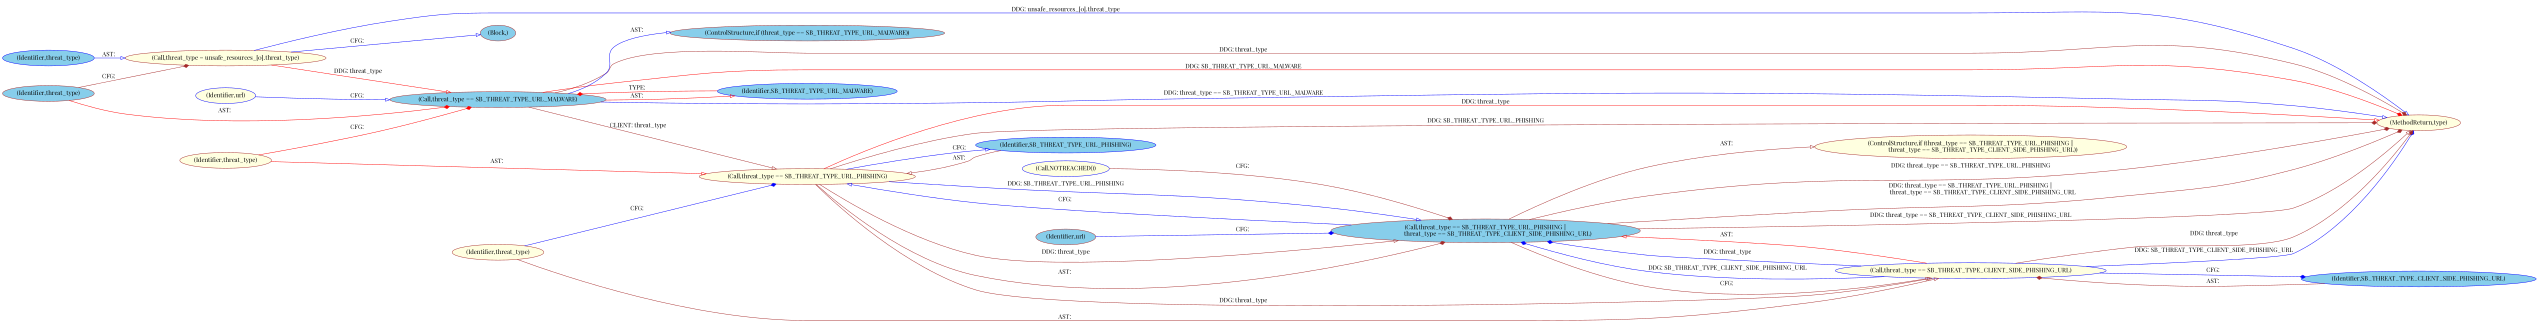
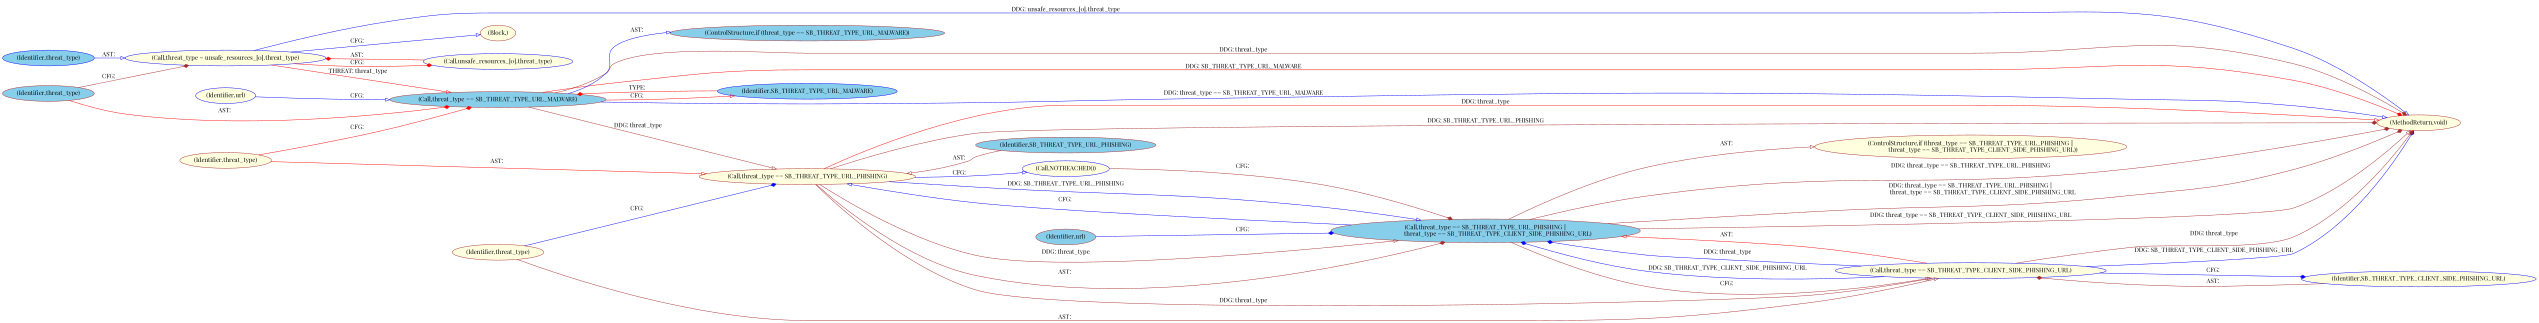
node "(Block,)": fillcolor skyblue -> lightyellow
node "(Call,threat_type = unsafe_resources_[0].threat_type)": color brown -> blue
node "(Call,unsafe_resources_[0].threat_type)": added
edge "(Call,threat_type = unsafe_resources_[0].threat_type)" -> "(Call,threat_type == SB_THREAT_TYPE_URL_MALWARE)": label "DDG: threat_type" -> "THREAT: threat_type"
edge "(Call,threat_type == SB_THREAT_TYPE_URL_MALWARE)" -> "(Identifier,SB_THREAT_TYPE_URL_MALWARE)": label "AST: " -> "CFG: "
node "(MethodReturn,type)": label "(MethodReturn,type)" -> "(MethodReturn,void)"
edge "(Call,threat_type == SB_THREAT_TYPE_URL_MALWARE)" -> "(Call,threat_type == SB_THREAT_TYPE_URL_PHISHING)": label "CLIENT: threat_type" -> "DDG: threat_type"
node "(Identifier,SB_THREAT_TYPE_URL_PHISHING)": color blue -> brown
edge "(Call,threat_type == SB_THREAT_TYPE_URL_PHISHING)" -> "(Identifier,SB_THREAT_TYPE_URL_PHISHING)": now "(Call,threat_type == SB_THREAT_TYPE_URL_PHISHING)" -> "(Call,NOTREACHED())"
node "(Identifier,SB_THREAT_TYPE_CLIENT_SIDE_PHISHING_URL)": fillcolor skyblue -> lightyellow
